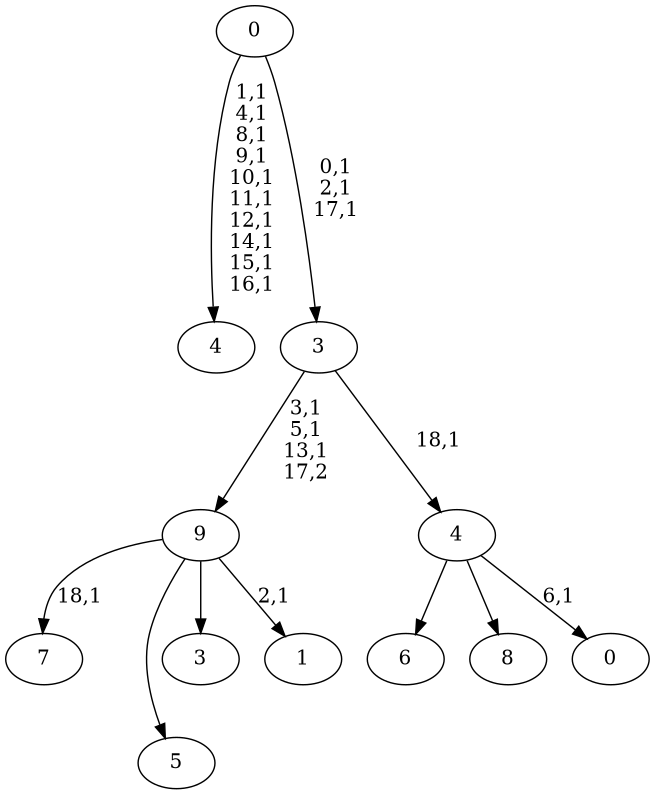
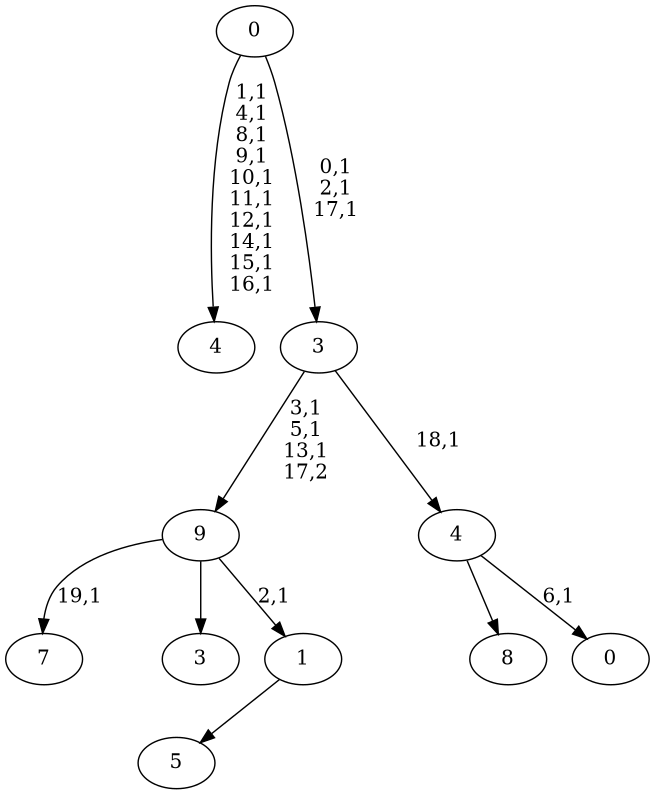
edge "9" -> "7": label "18,1" -> "19,1"
edge "9" -> "5": now "1" -> "5"
node "6": removed
